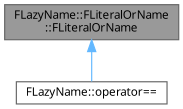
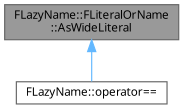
node "FLazyName::FLiteralOrName ::FLiteralOrName": label "FLazyName::FLiteralOrName ::FLiteralOrName" -> "FLazyName::FLiteralOrName ::AsWideLiteral"
